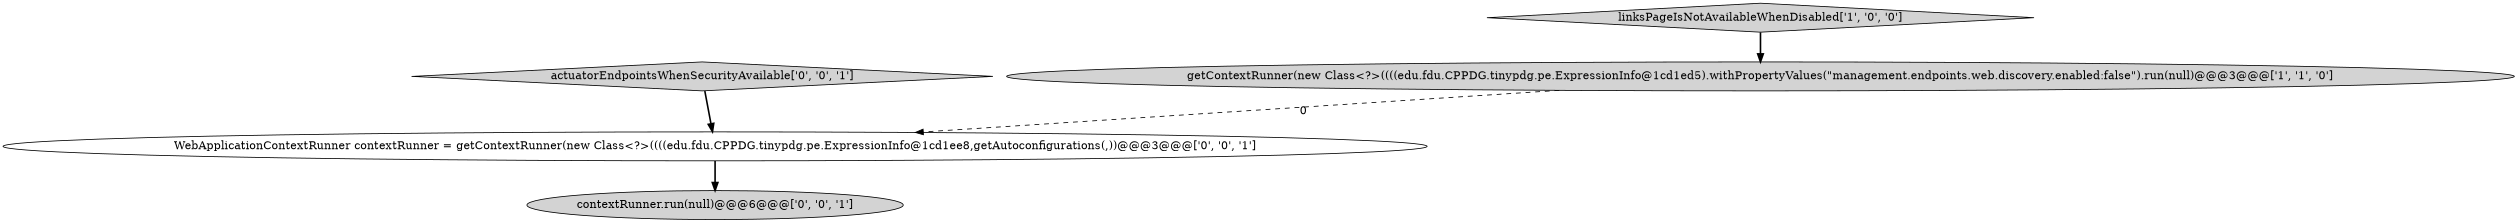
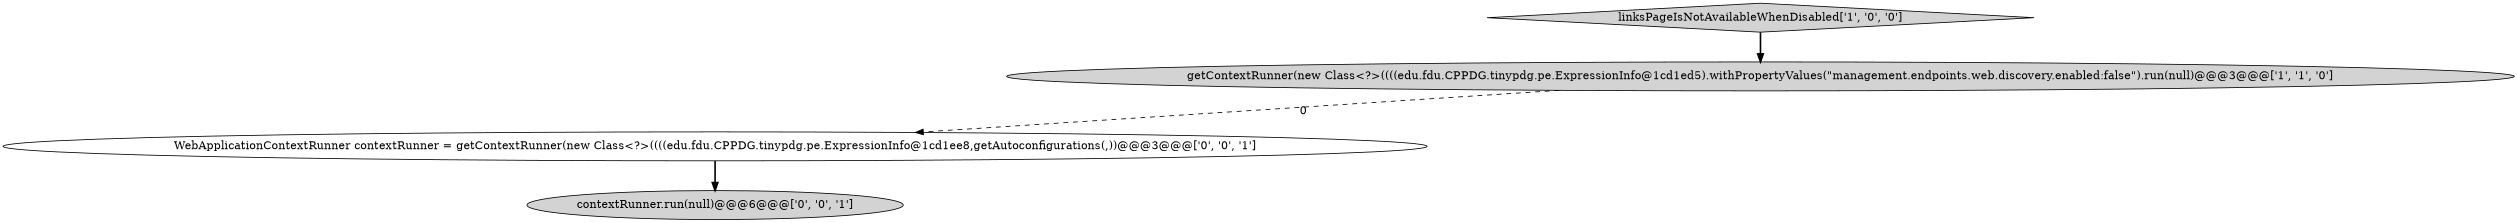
node "actuatorEndpointsWhenSecurityAvailable['0', '0', '1']": removed
